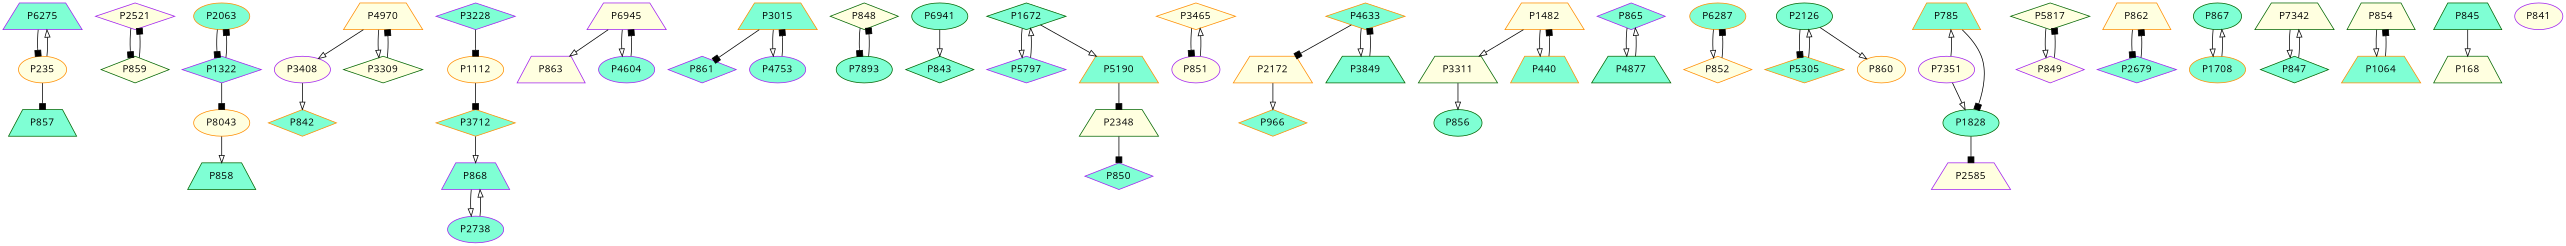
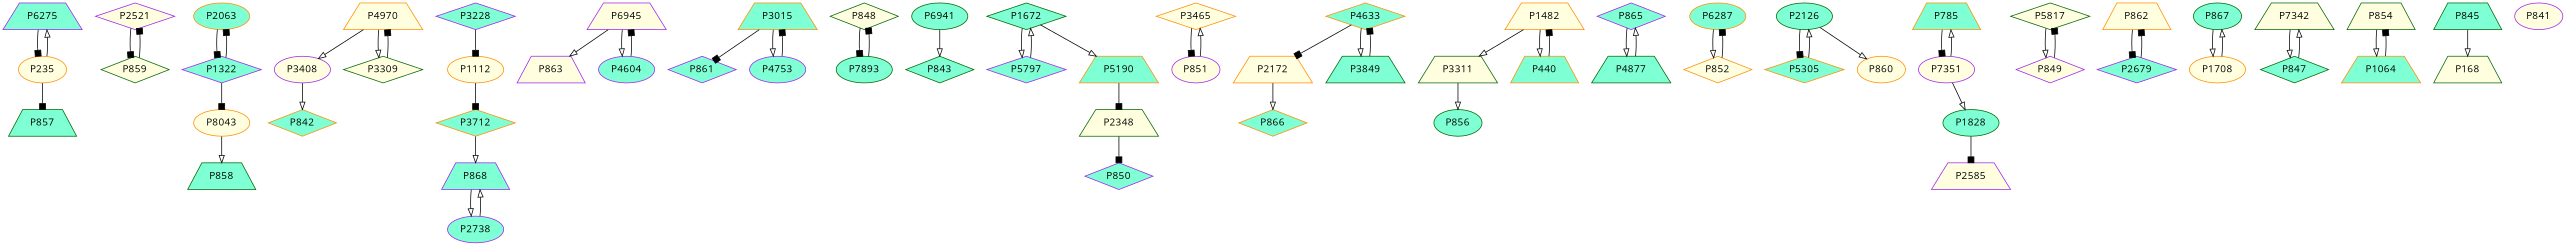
edge "P785" -> "P1828": now "P785" -> "P7351"
node "P1708": fillcolor aquamarine -> lightyellow
node "P966": label "P966" -> "P866"
